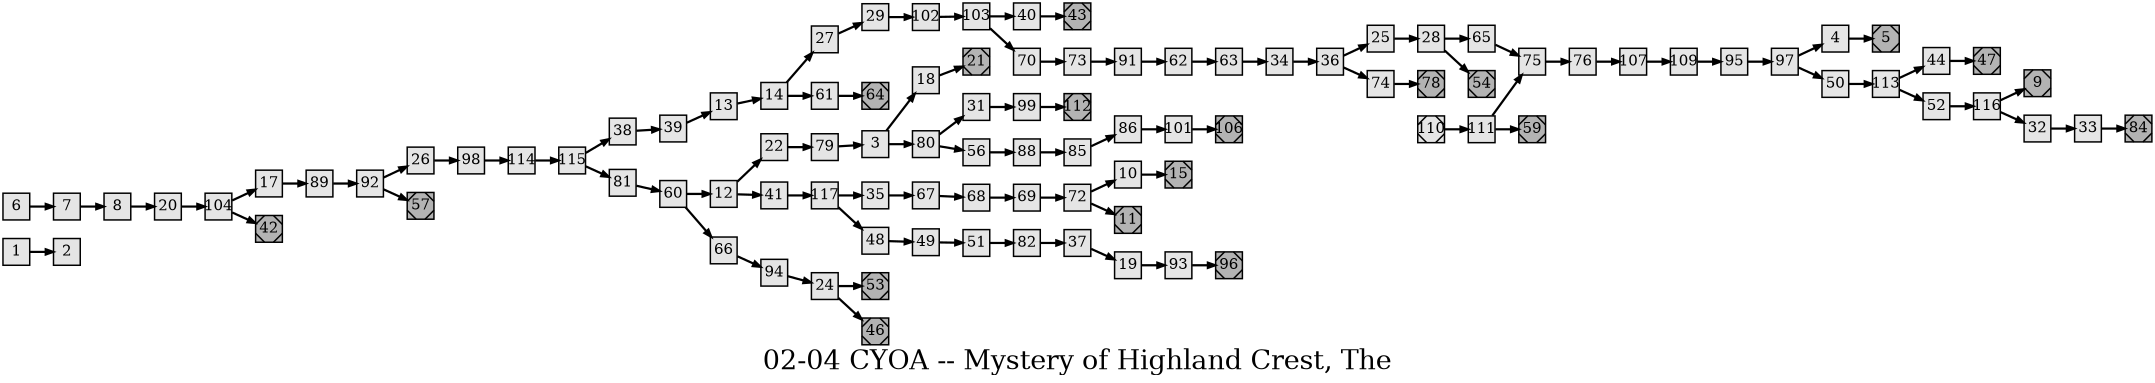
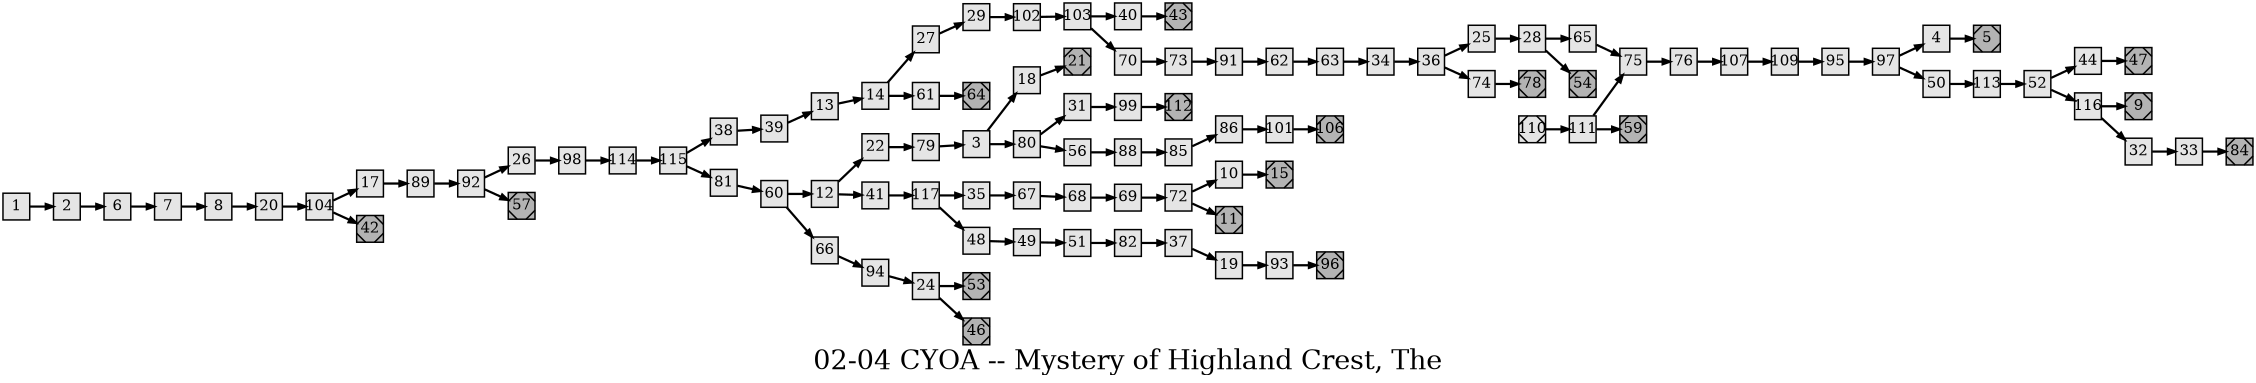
edge "113" -> "44": now "52" -> "44"
edge "2" -> "6": added
